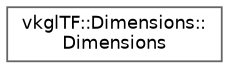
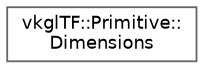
node "vkglTF::Dimensions:: Dimensions": label "vkglTF::Dimensions:: Dimensions" -> "vkglTF::Primitive:: Dimensions"
